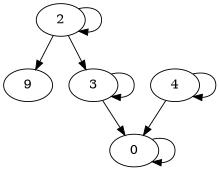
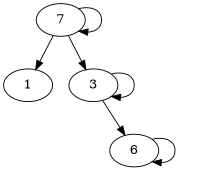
node "2": label "2" -> "7"
node "9": label "9" -> "1"
node "4": removed
node "0": label "0" -> "6"
